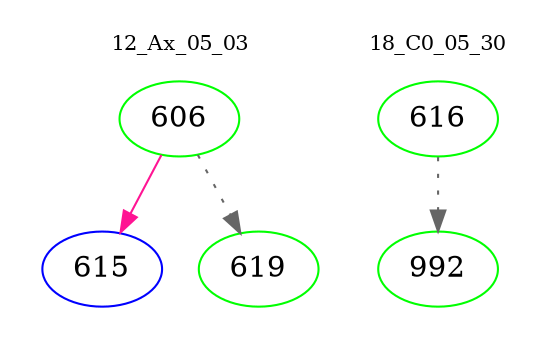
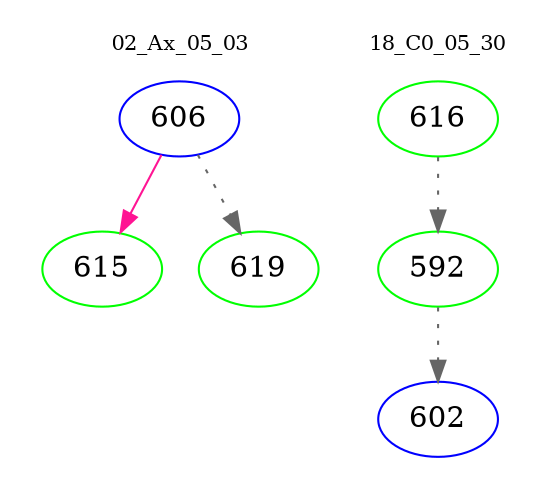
cluster "12_Ax_05_03": label "12_Ax_05_03" -> "02_Ax_05_03"
node "606": color green -> blue
node "615": color blue -> green
node "992": label "992" -> "592"
node "602": added
